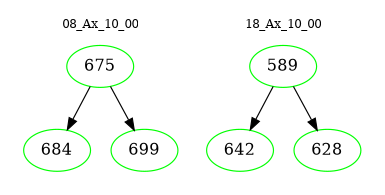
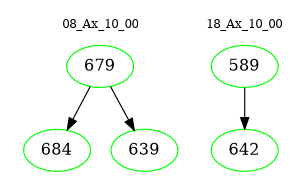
node "675": label "675" -> "679"
node "699": label "699" -> "639"
node "628": removed
